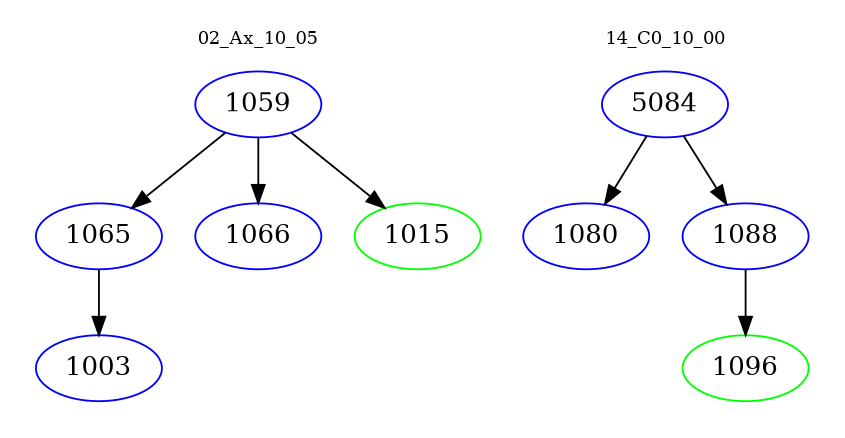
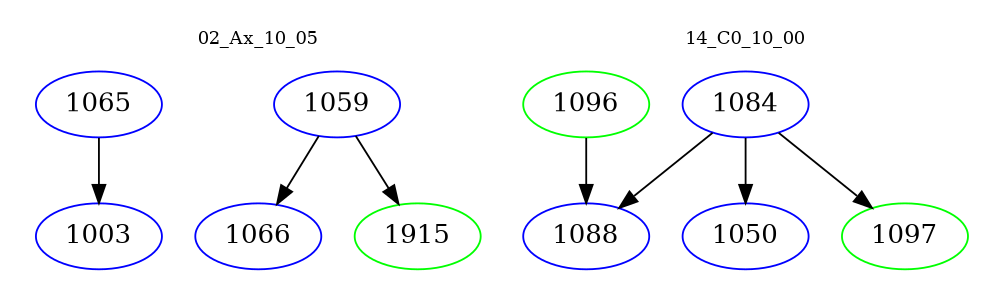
node "5084": label "5084" -> "1084"
edge "1059" -> "1065": removed
node "1015": label "1015" -> "1915"
node "1080": label "1080" -> "1050"
node "1097": added
edge "1088" -> "1096": reversed
